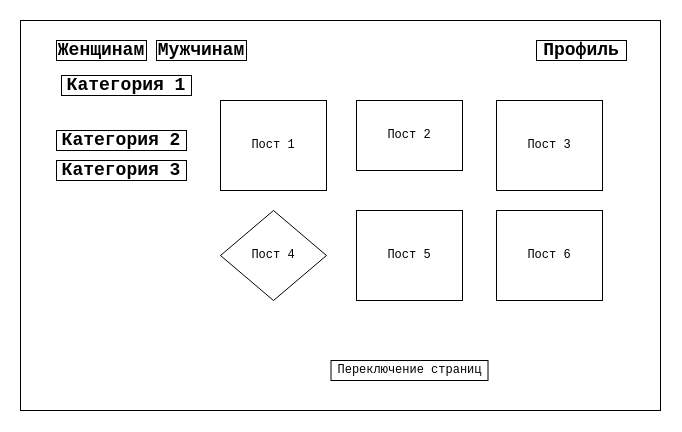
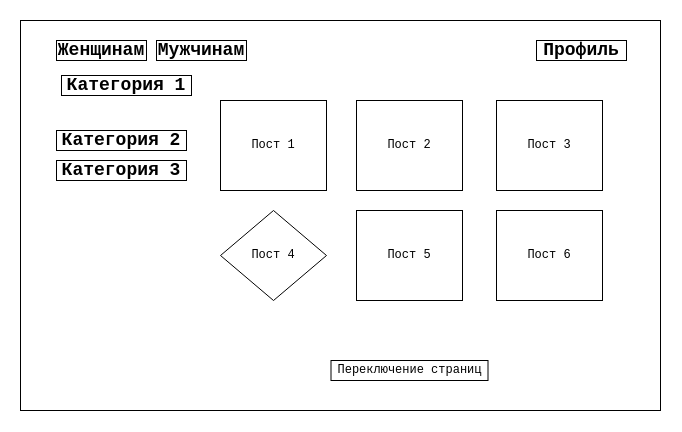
node "Пост 2": size 106x70 -> 106x90
